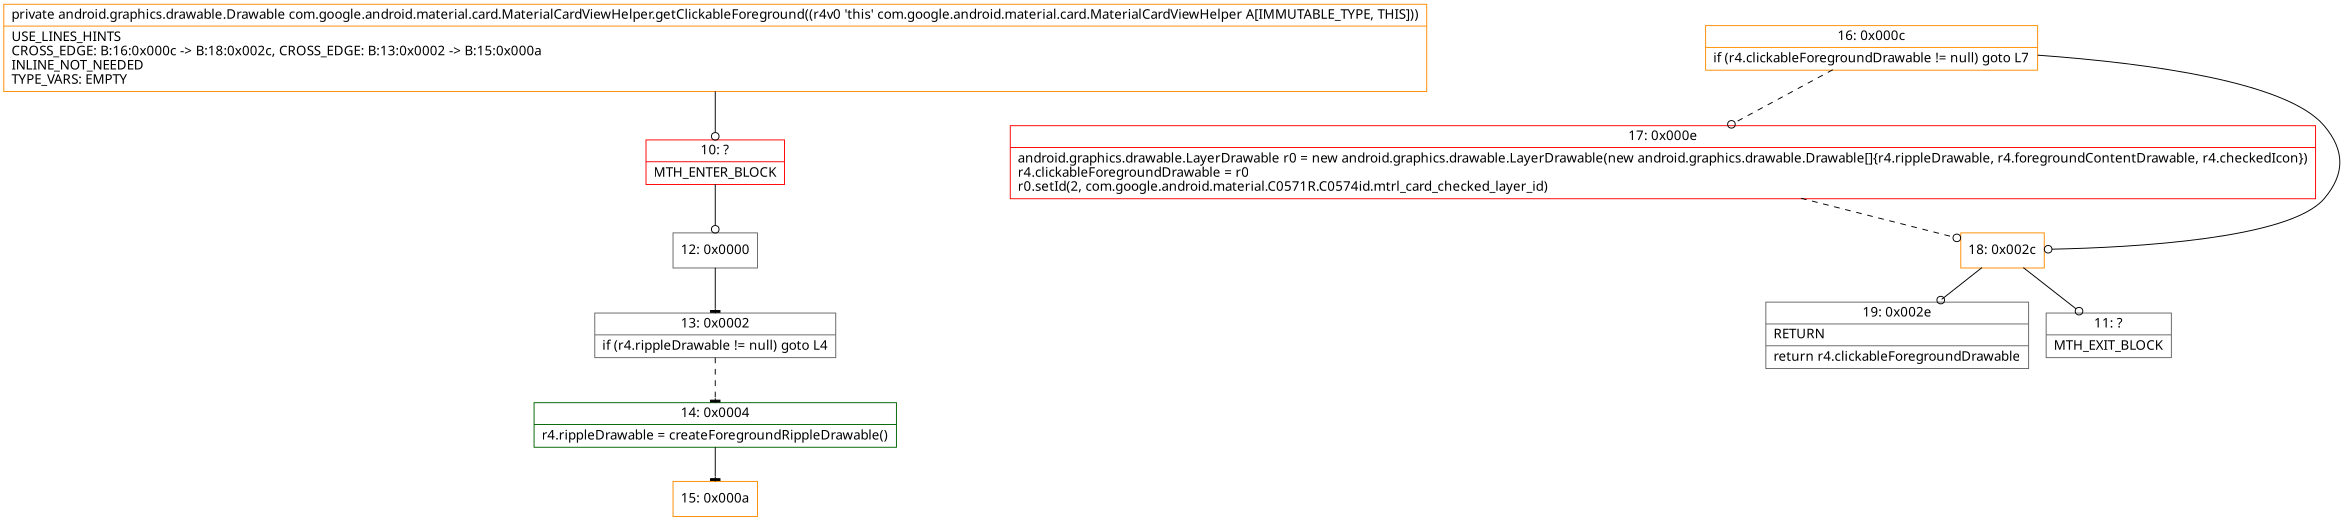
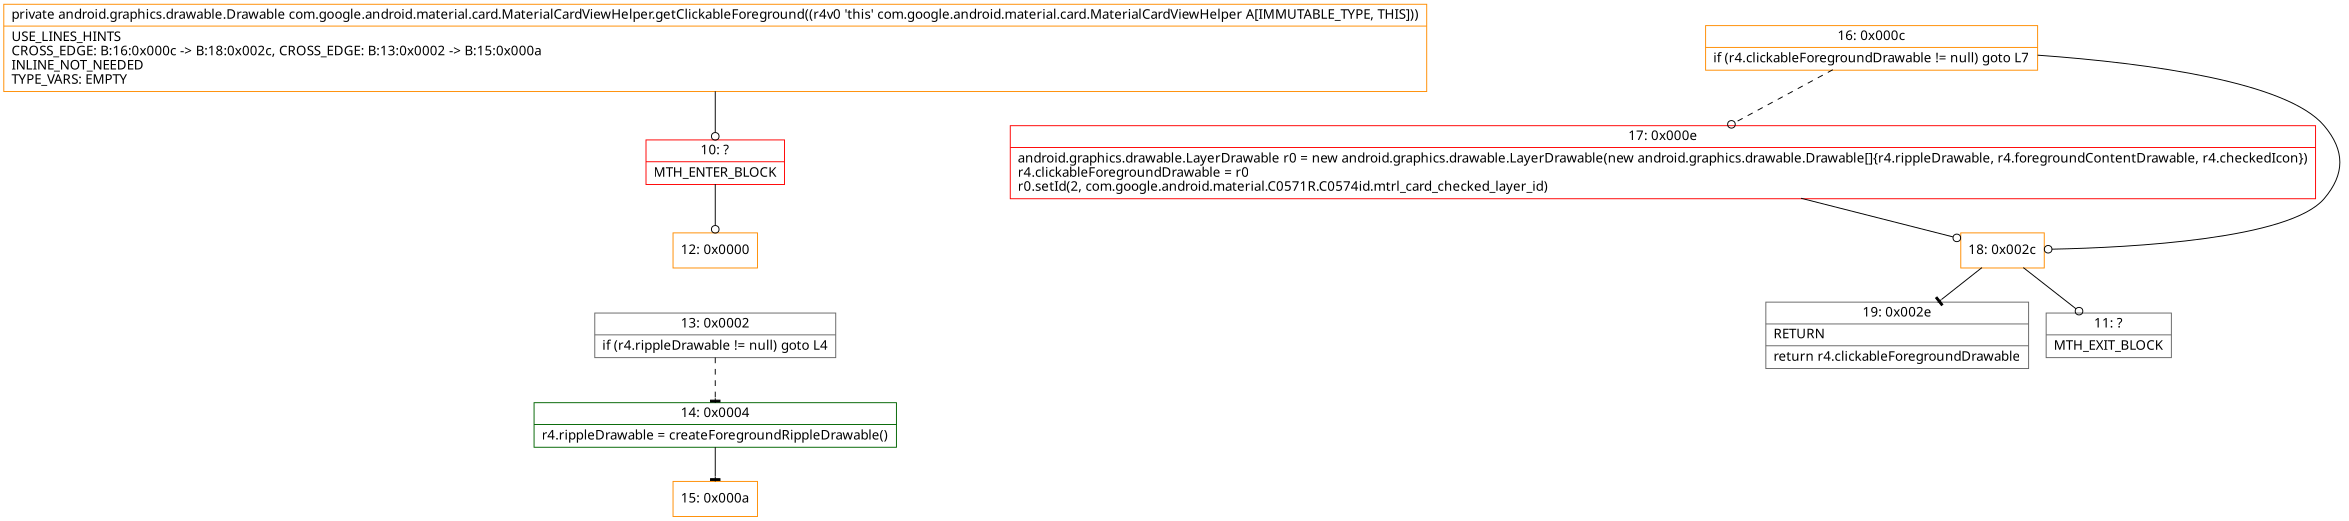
edge "17: 0x000e" -> "18: 0x002c": style dashed -> solid
node "12: 0x0000": color gray40 -> darkorange
edge "18: 0x002c" -> "19: 0x002e": arrowhead odot -> tee
edge "12: 0x0000" -> "13: 0x0002": removed
